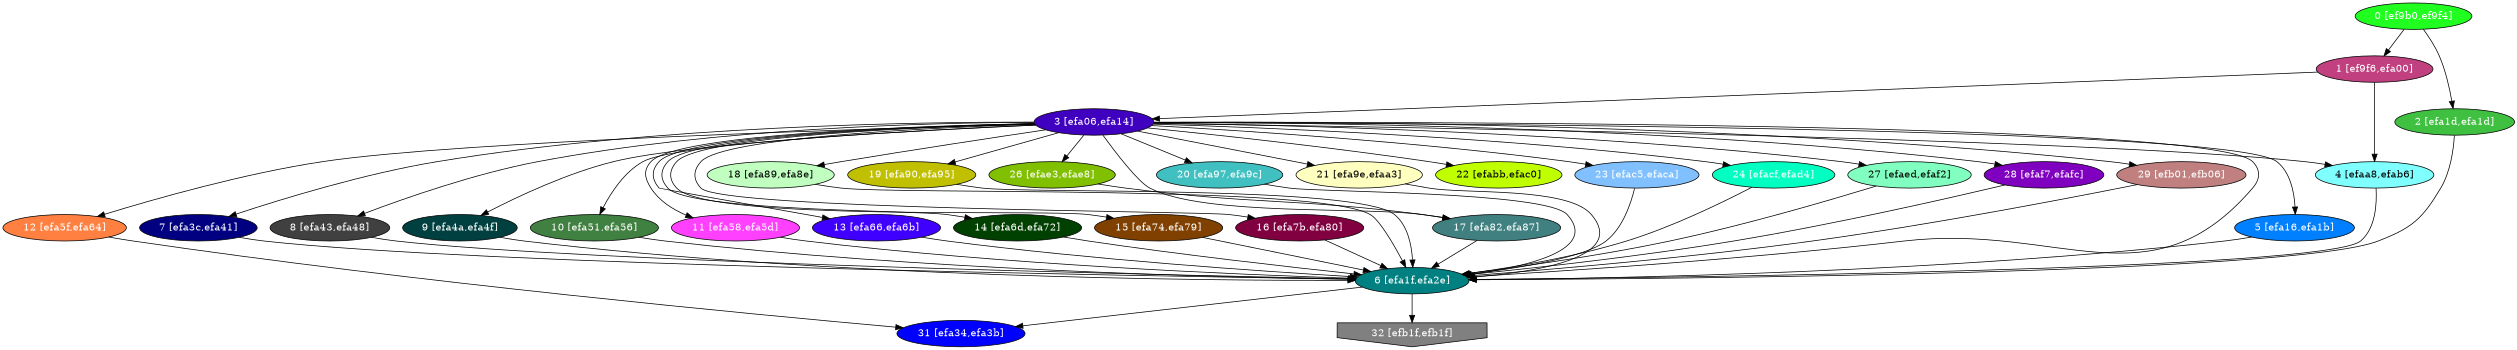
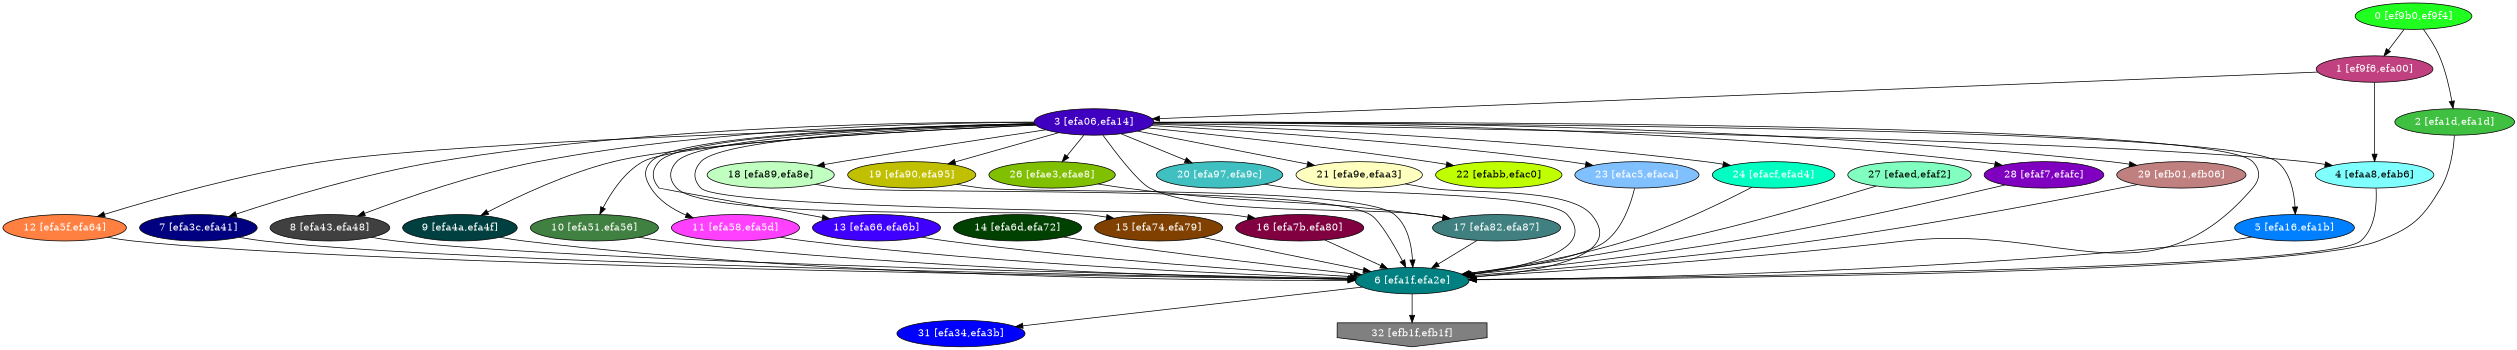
edge "3 [efa06,efa14]" -> "27 [efaed,efaf2]": removed
edge "3 [efa06,efa14]" -> "14 [efa6d,efa72]": removed
edge "12 [efa5f,efa64]" -> "31 [efa34,efa3b]": now "12 [efa5f,efa64]" -> "6 [efa1f,efa2e]"
